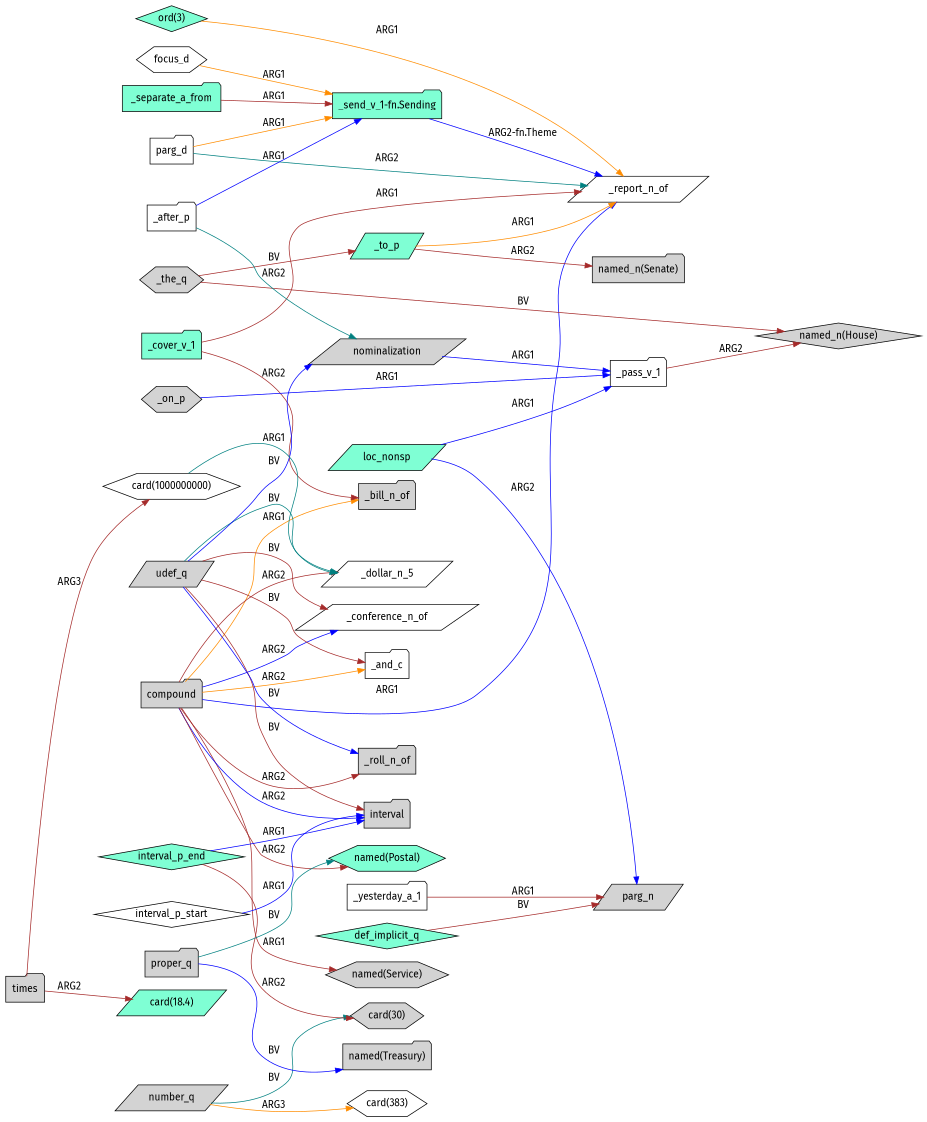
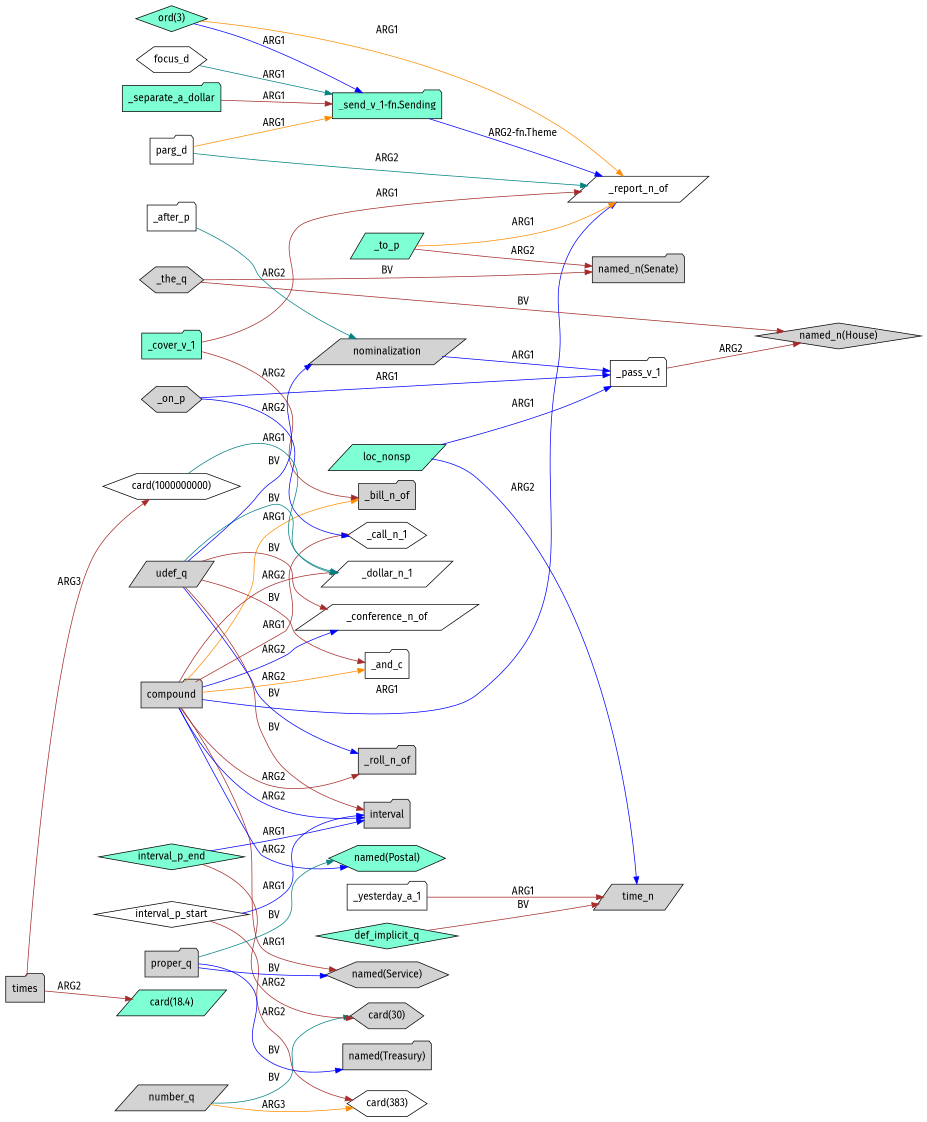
edge "focus_d" -> "_send_v_1-fn.Sending": color darkorange -> teal
node "_separate_a_from": label "_separate_a_from" -> "_separate_a_dollar"
edge "_after_p" -> "_send_v_1-fn.Sending": now "ord(3)" -> "_send_v_1-fn.Sending"
edge "_the_q" -> "_to_p": now "_the_q" -> "named_n(Senate)"
node "_call_n_1": added
node "_dollar_n_5": label "_dollar_n_5" -> "_dollar_n_1"
edge "compound" -> "named(Postal)": color brown -> blue
node "parg_n": label "parg_n" -> "time_n"
edge "proper_q" -> "named(Service)": added, label "BV"
edge "interval_p_start" -> "card(383)": added, label "ARG2"
